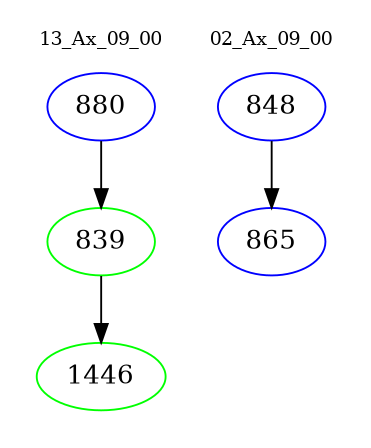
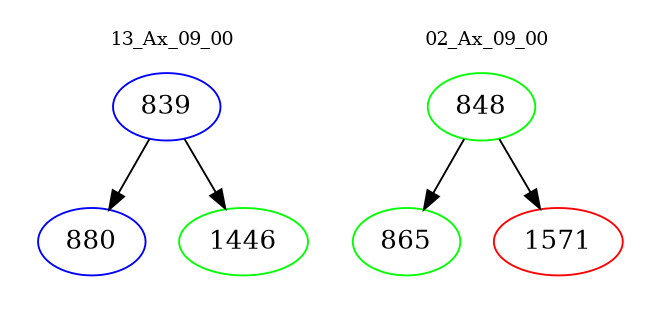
node "848": color blue -> green
edge "880" -> "839": reversed
node "839": color green -> blue
node "865": color blue -> green
node "1571": added
